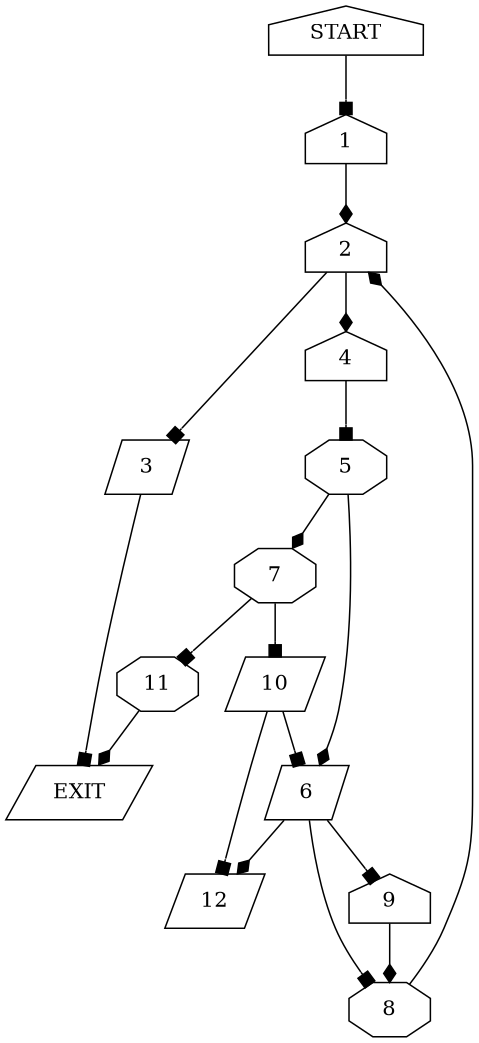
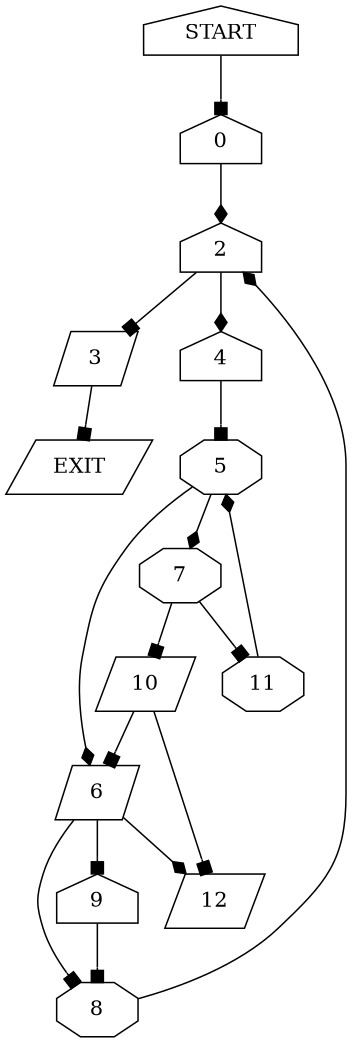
node "1": label "1" -> "0"
edge "11" -> "EXIT": now "11" -> "5"
edge "9" -> "8": arrowhead diamond -> box
